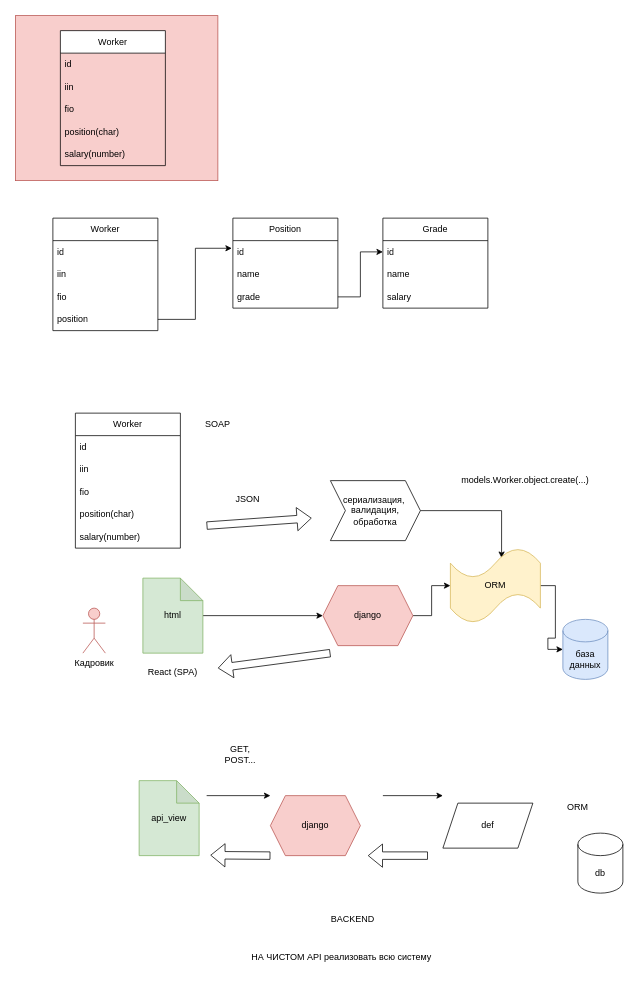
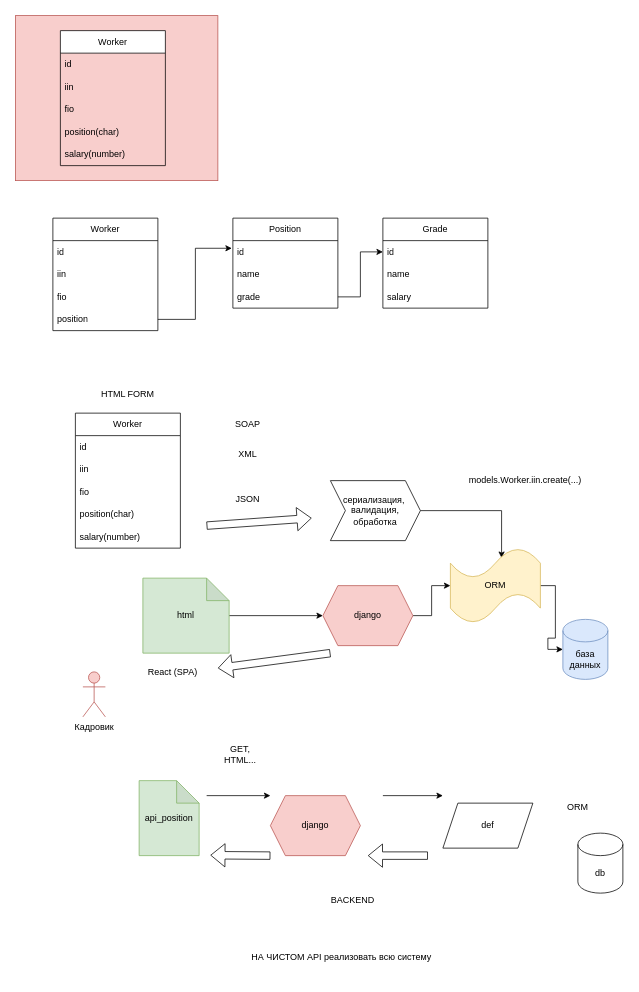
node "HTML FORM": added
node "SOAP": moved (218, 424) -> (248, 424)
node "XML": added
node "models.Worker.object.create(...)": label "models.Worker.object.create(...)" -> "models.Worker.iin.create(...)"
node "html": size 60x75 -> 86x75
node "Кадровик": moved (94, 630) -> (94, 694)
node "GET, POST...": label "GET, POST..." -> "GET, HTML..."
node "api_view": label "api_view" -> "api_position"
node "BACKEND": moved (353, 919) -> (353, 900)
